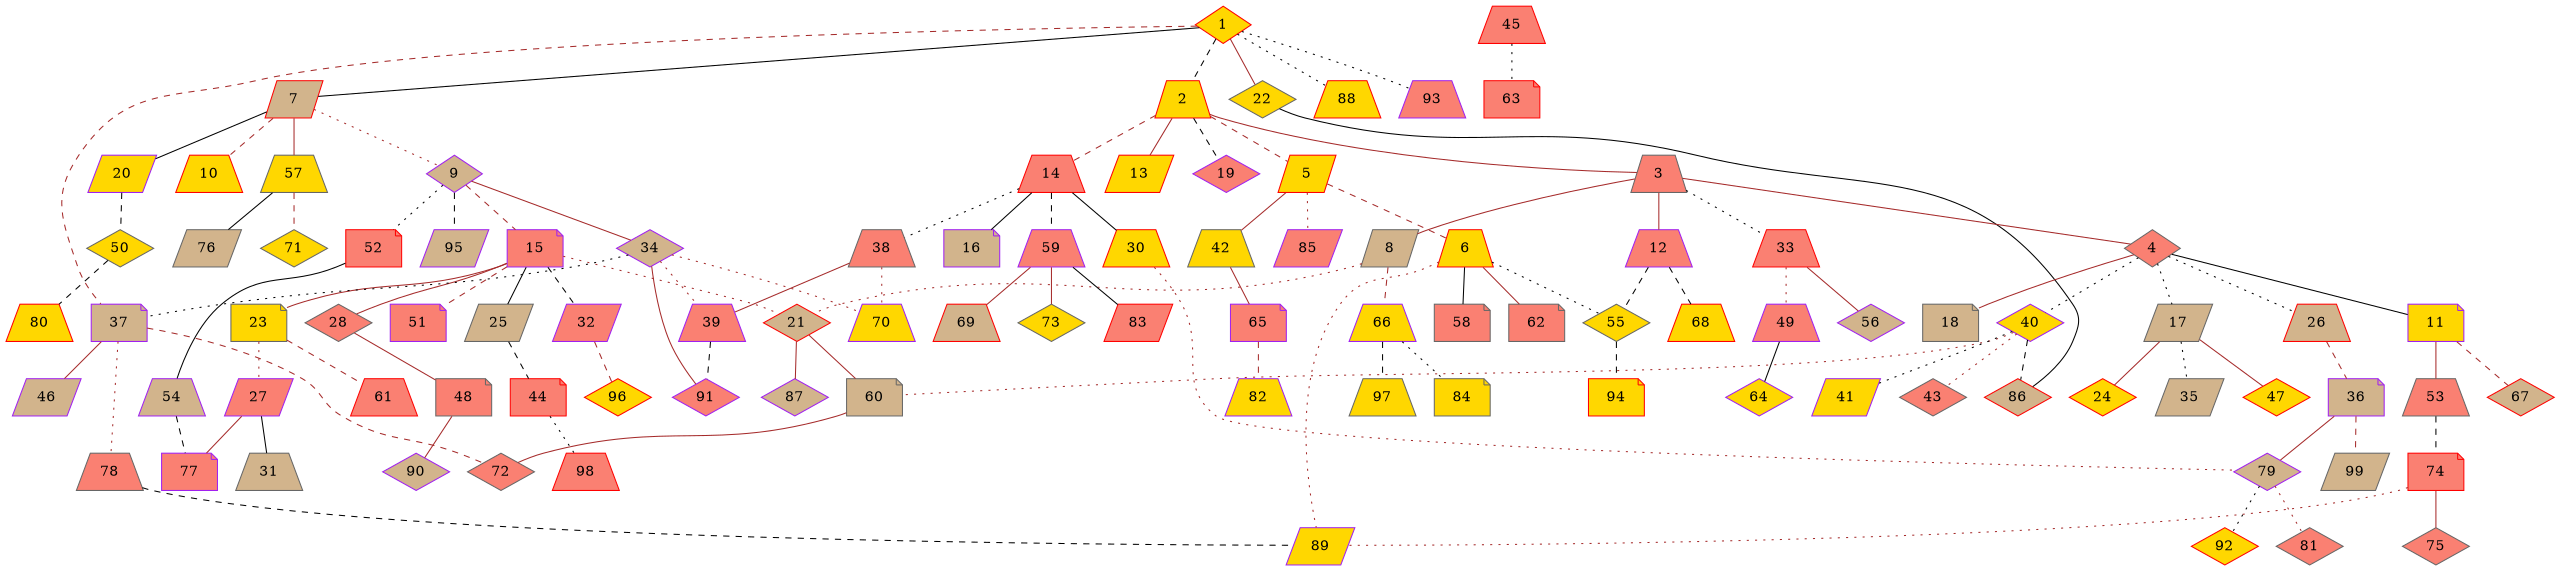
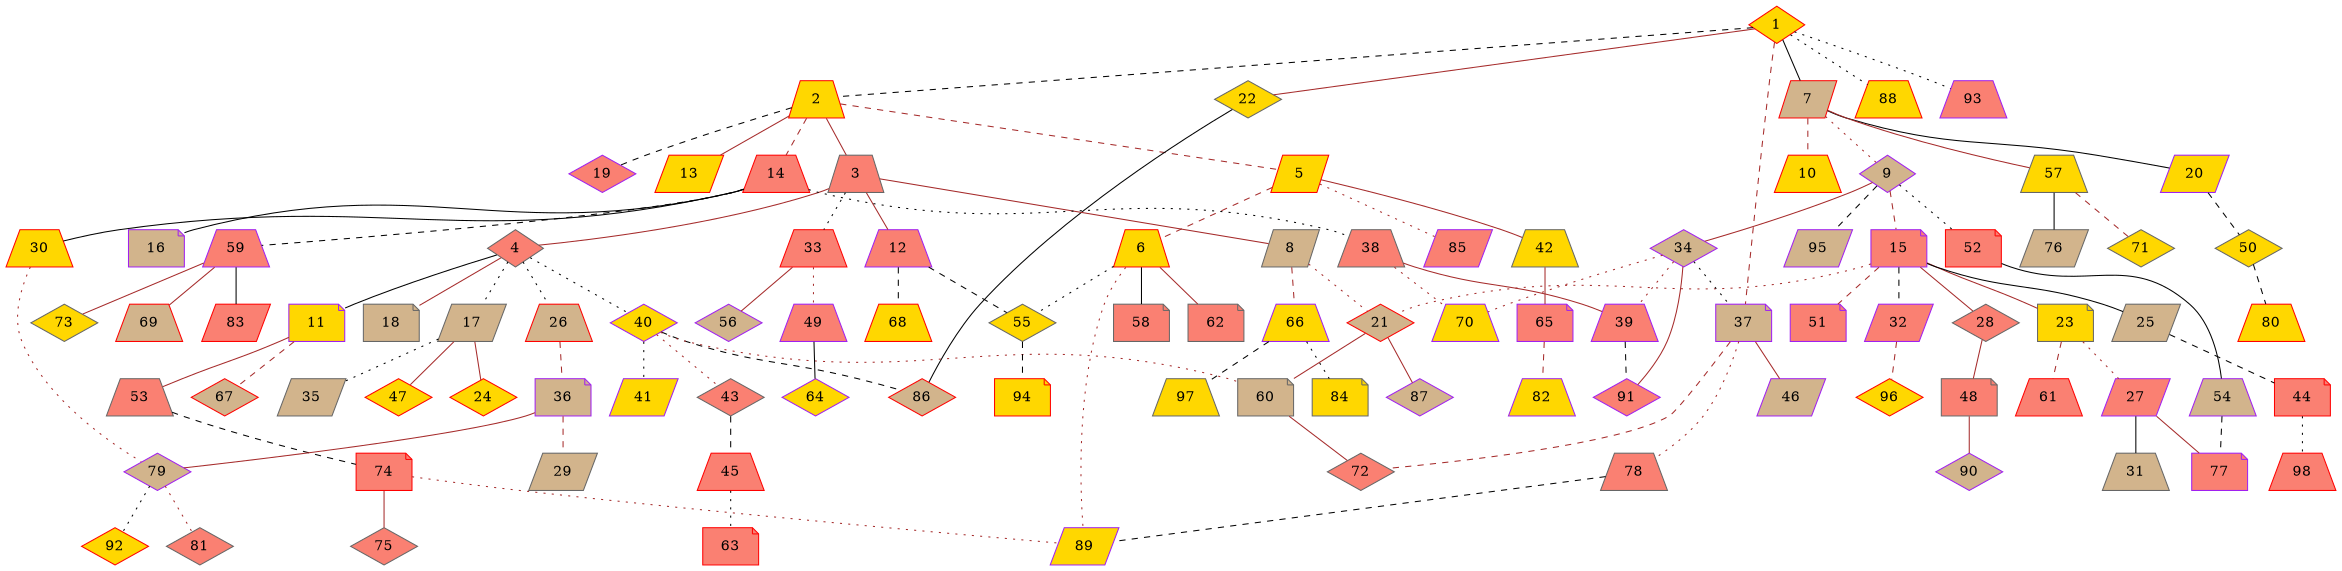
edge "43" -- "45": added
node "99": label "99" -> "29"
